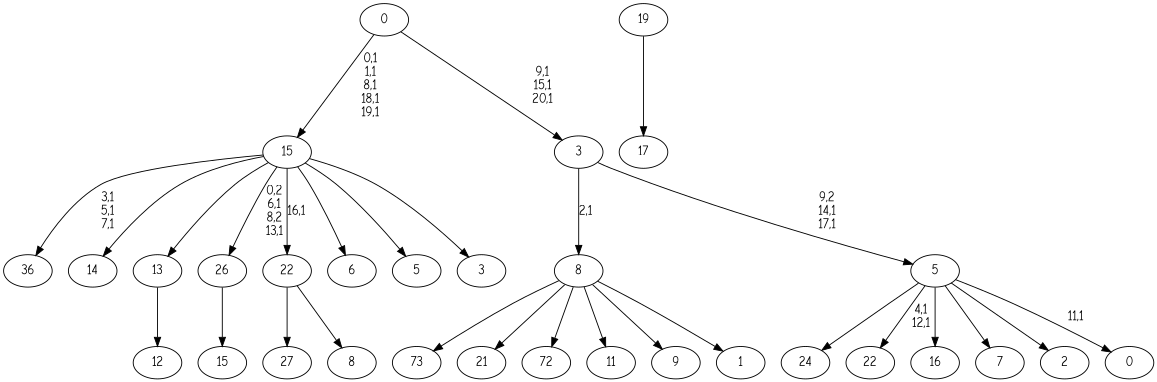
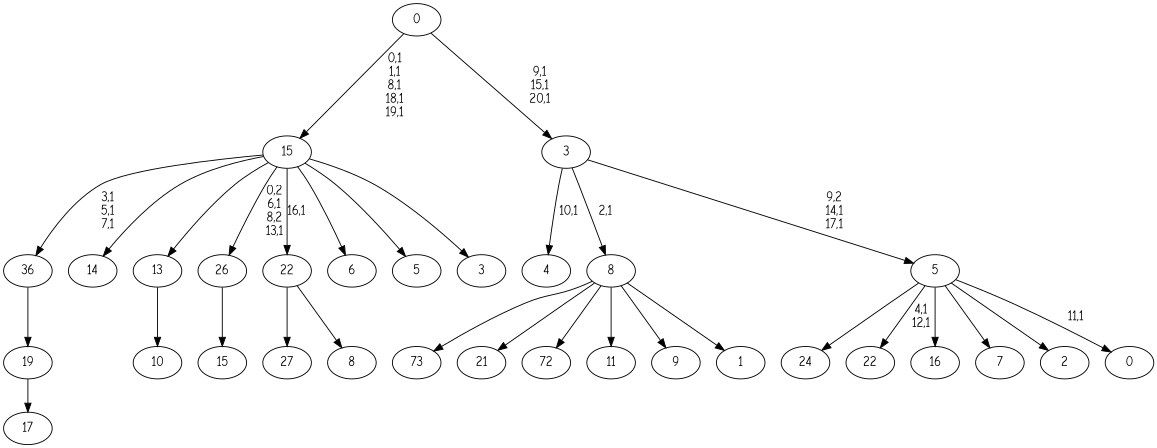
node "4": added
edge "36" -> "19": added
node "12": label "12" -> "10"
